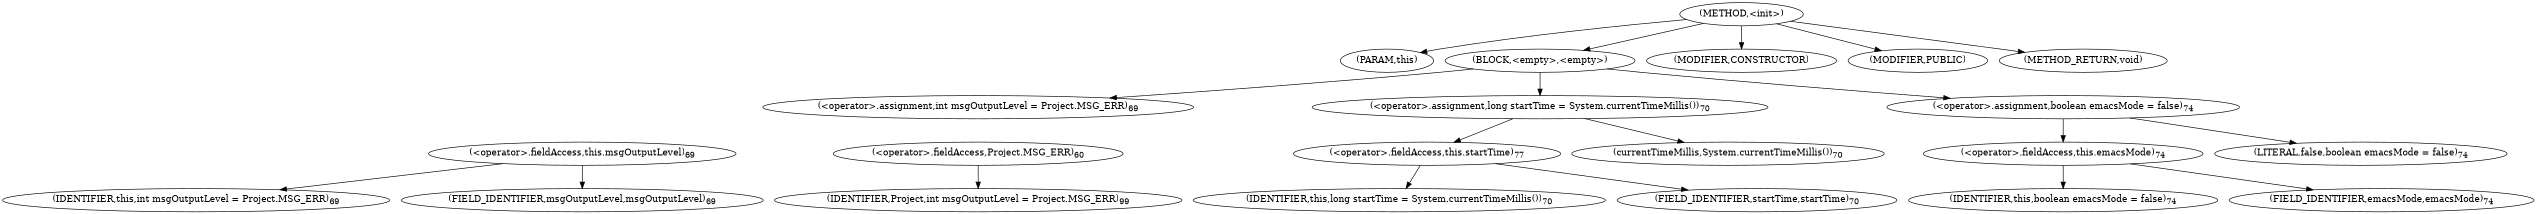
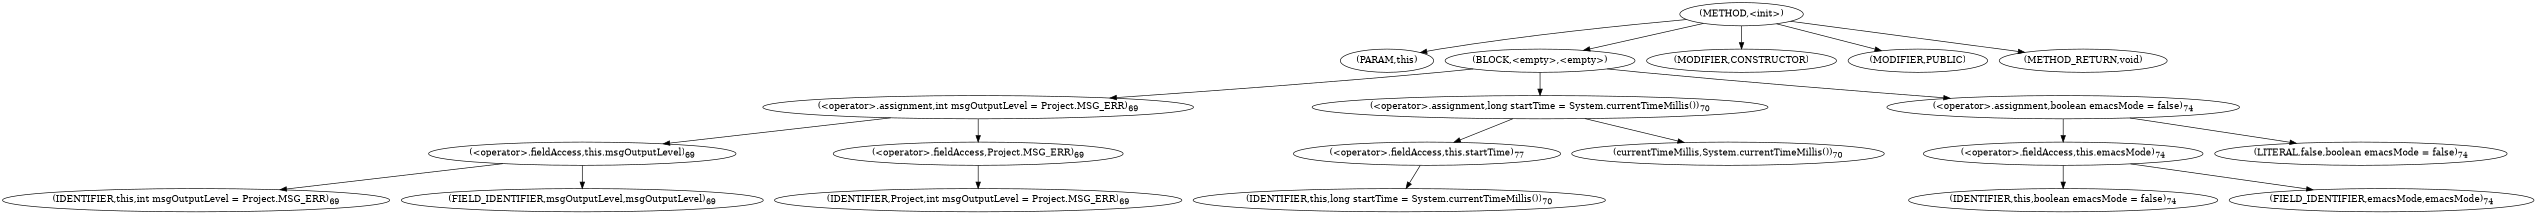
edge "(<operator>.assignment,int msgOutputLevel = Project.MSG_ERR)" -> "(<operator>.fieldAccess,Project.MSG_ERR)": added
edge "(<operator>.assignment,int msgOutputLevel = Project.MSG_ERR)" -> "(<operator>.fieldAccess,this.msgOutputLevel)": added
node "(<operator>.fieldAccess,Project.MSG_ERR)": text "60" -> "69"
node "(IDENTIFIER,Project,int msgOutputLevel = Project.MSG_ERR)": text "99" -> "69"
node "(FIELD_IDENTIFIER,startTime,startTime)": removed
